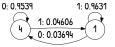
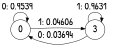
node "4": label "4" -> "0"
node "1": label "1" -> "3"
